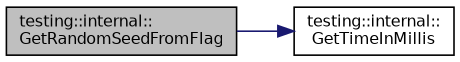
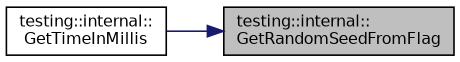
edge "testing::internal:: GetRandomSeedFromFlag" -> "testing::internal:: GetTimeInMillis": reversed
